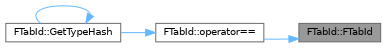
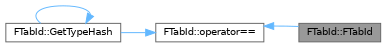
edge "FTabId::operator==" -> "FTabId::FTabId": reversed
